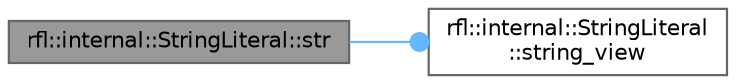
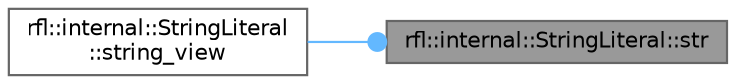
edge "rfl::internal::StringLiteral::str" -> "rfl::internal::StringLiteral ::string_view": reversed
